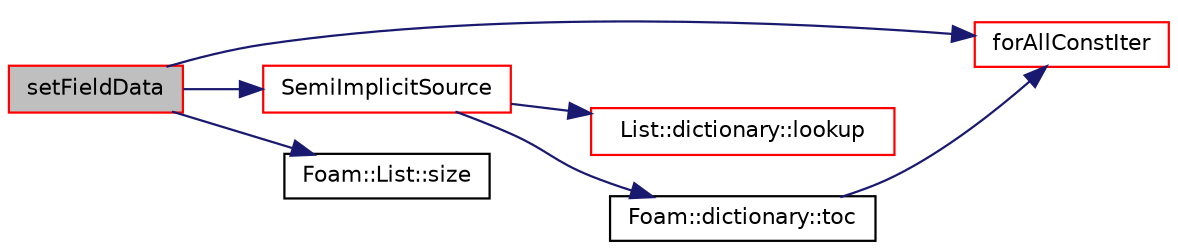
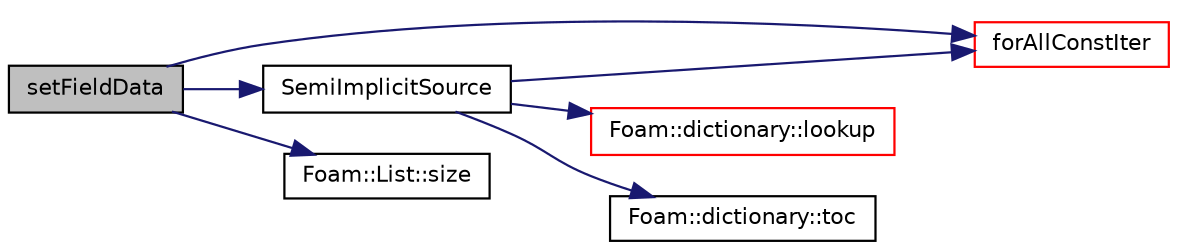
node "setFieldData": color red -> black
node "SemiImplicitSource": color red -> black
node "List::dictionary::lookup": label "List::dictionary::lookup" -> "Foam::dictionary::lookup"
edge "Foam::dictionary::toc" -> "forAllConstIter": now "SemiImplicitSource" -> "forAllConstIter"
